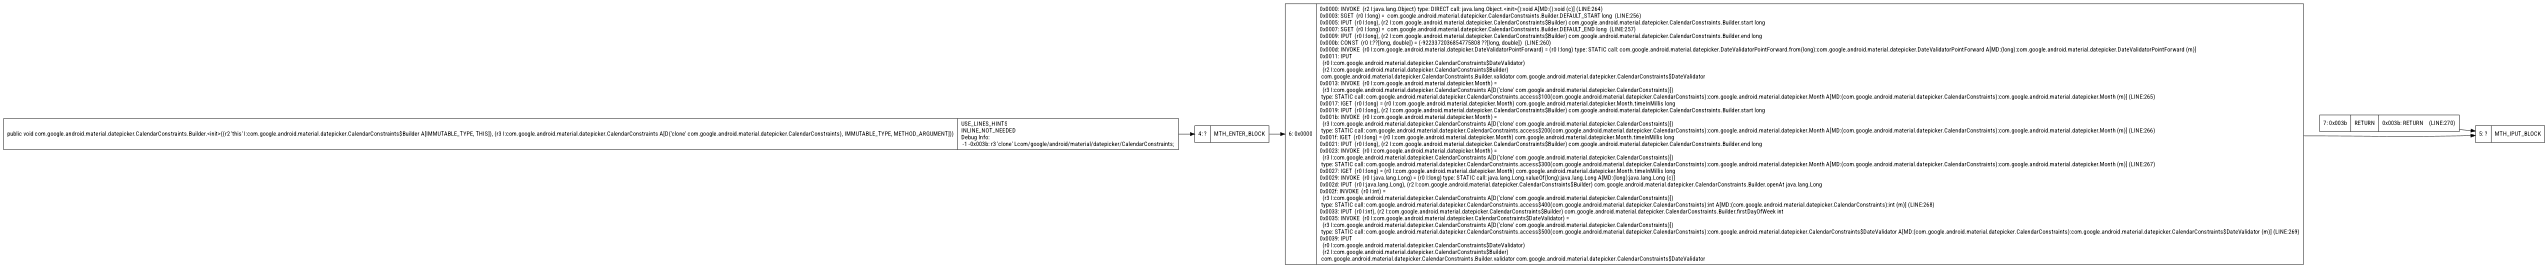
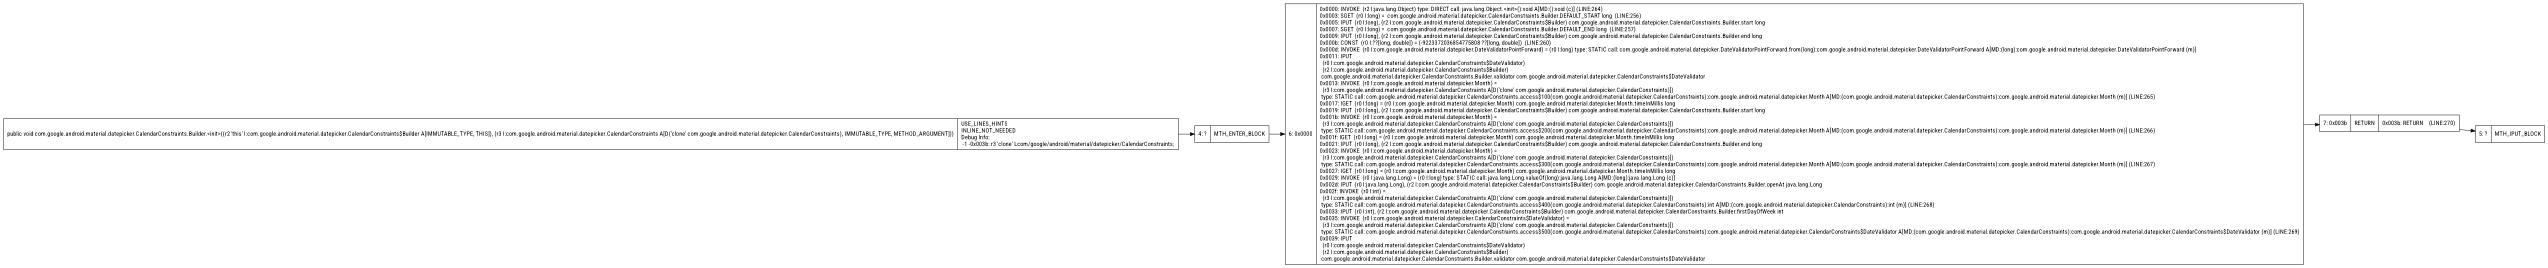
edge "6: 0x0000" -> "5: ?": now "6: 0x0000" -> "7: 0x003b"
